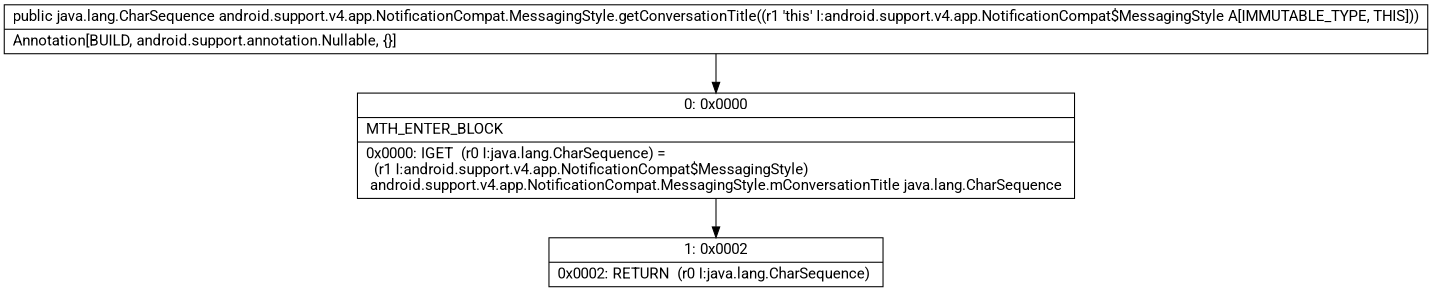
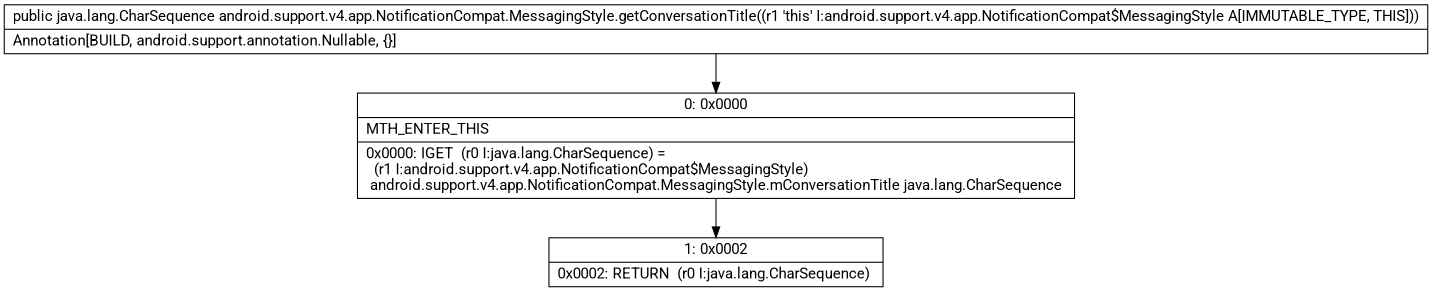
node "0: 0x0000": text "MTH_ENTER_BLOCK" -> "MTH_ENTER_THIS"
